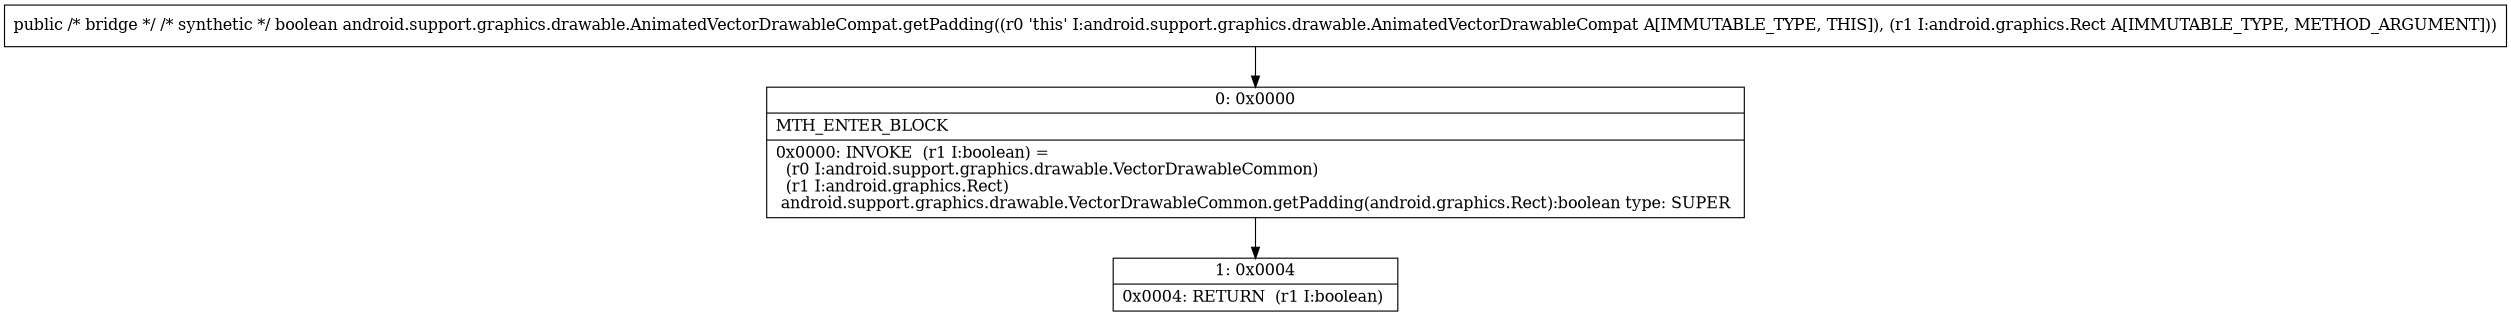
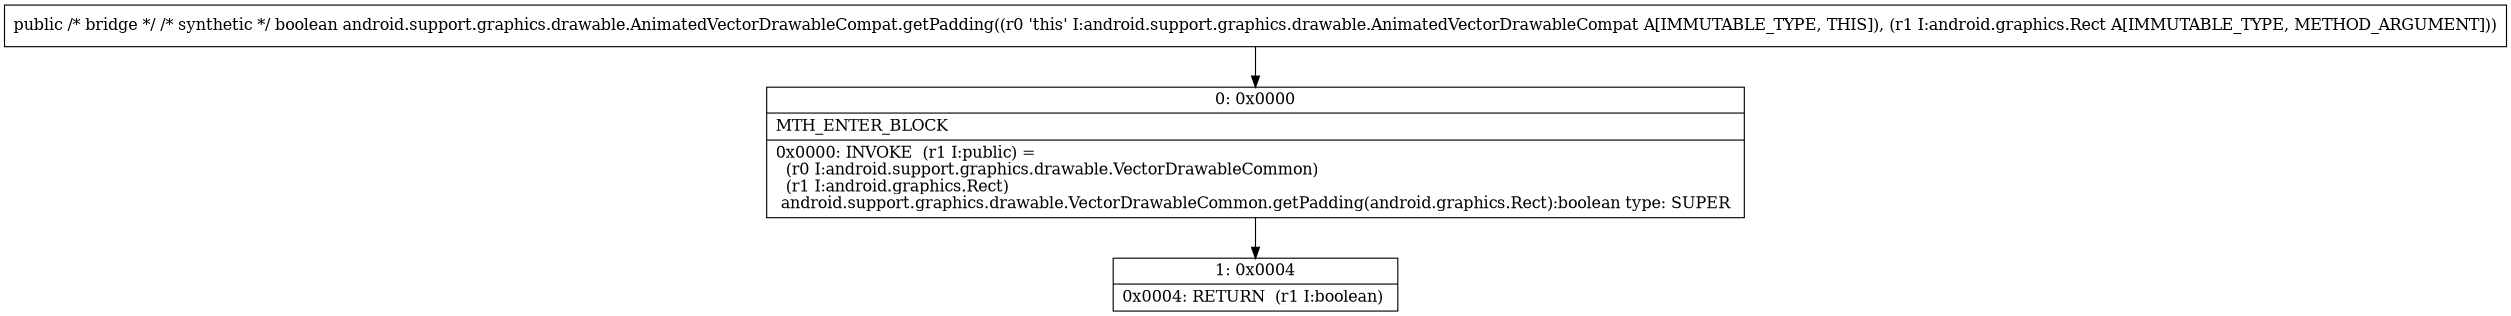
node "0: 0x0000": text "0x0000: INVOKE  (r1 I:boolean) =" -> "0x0000: INVOKE  (r1 I:public) ="
